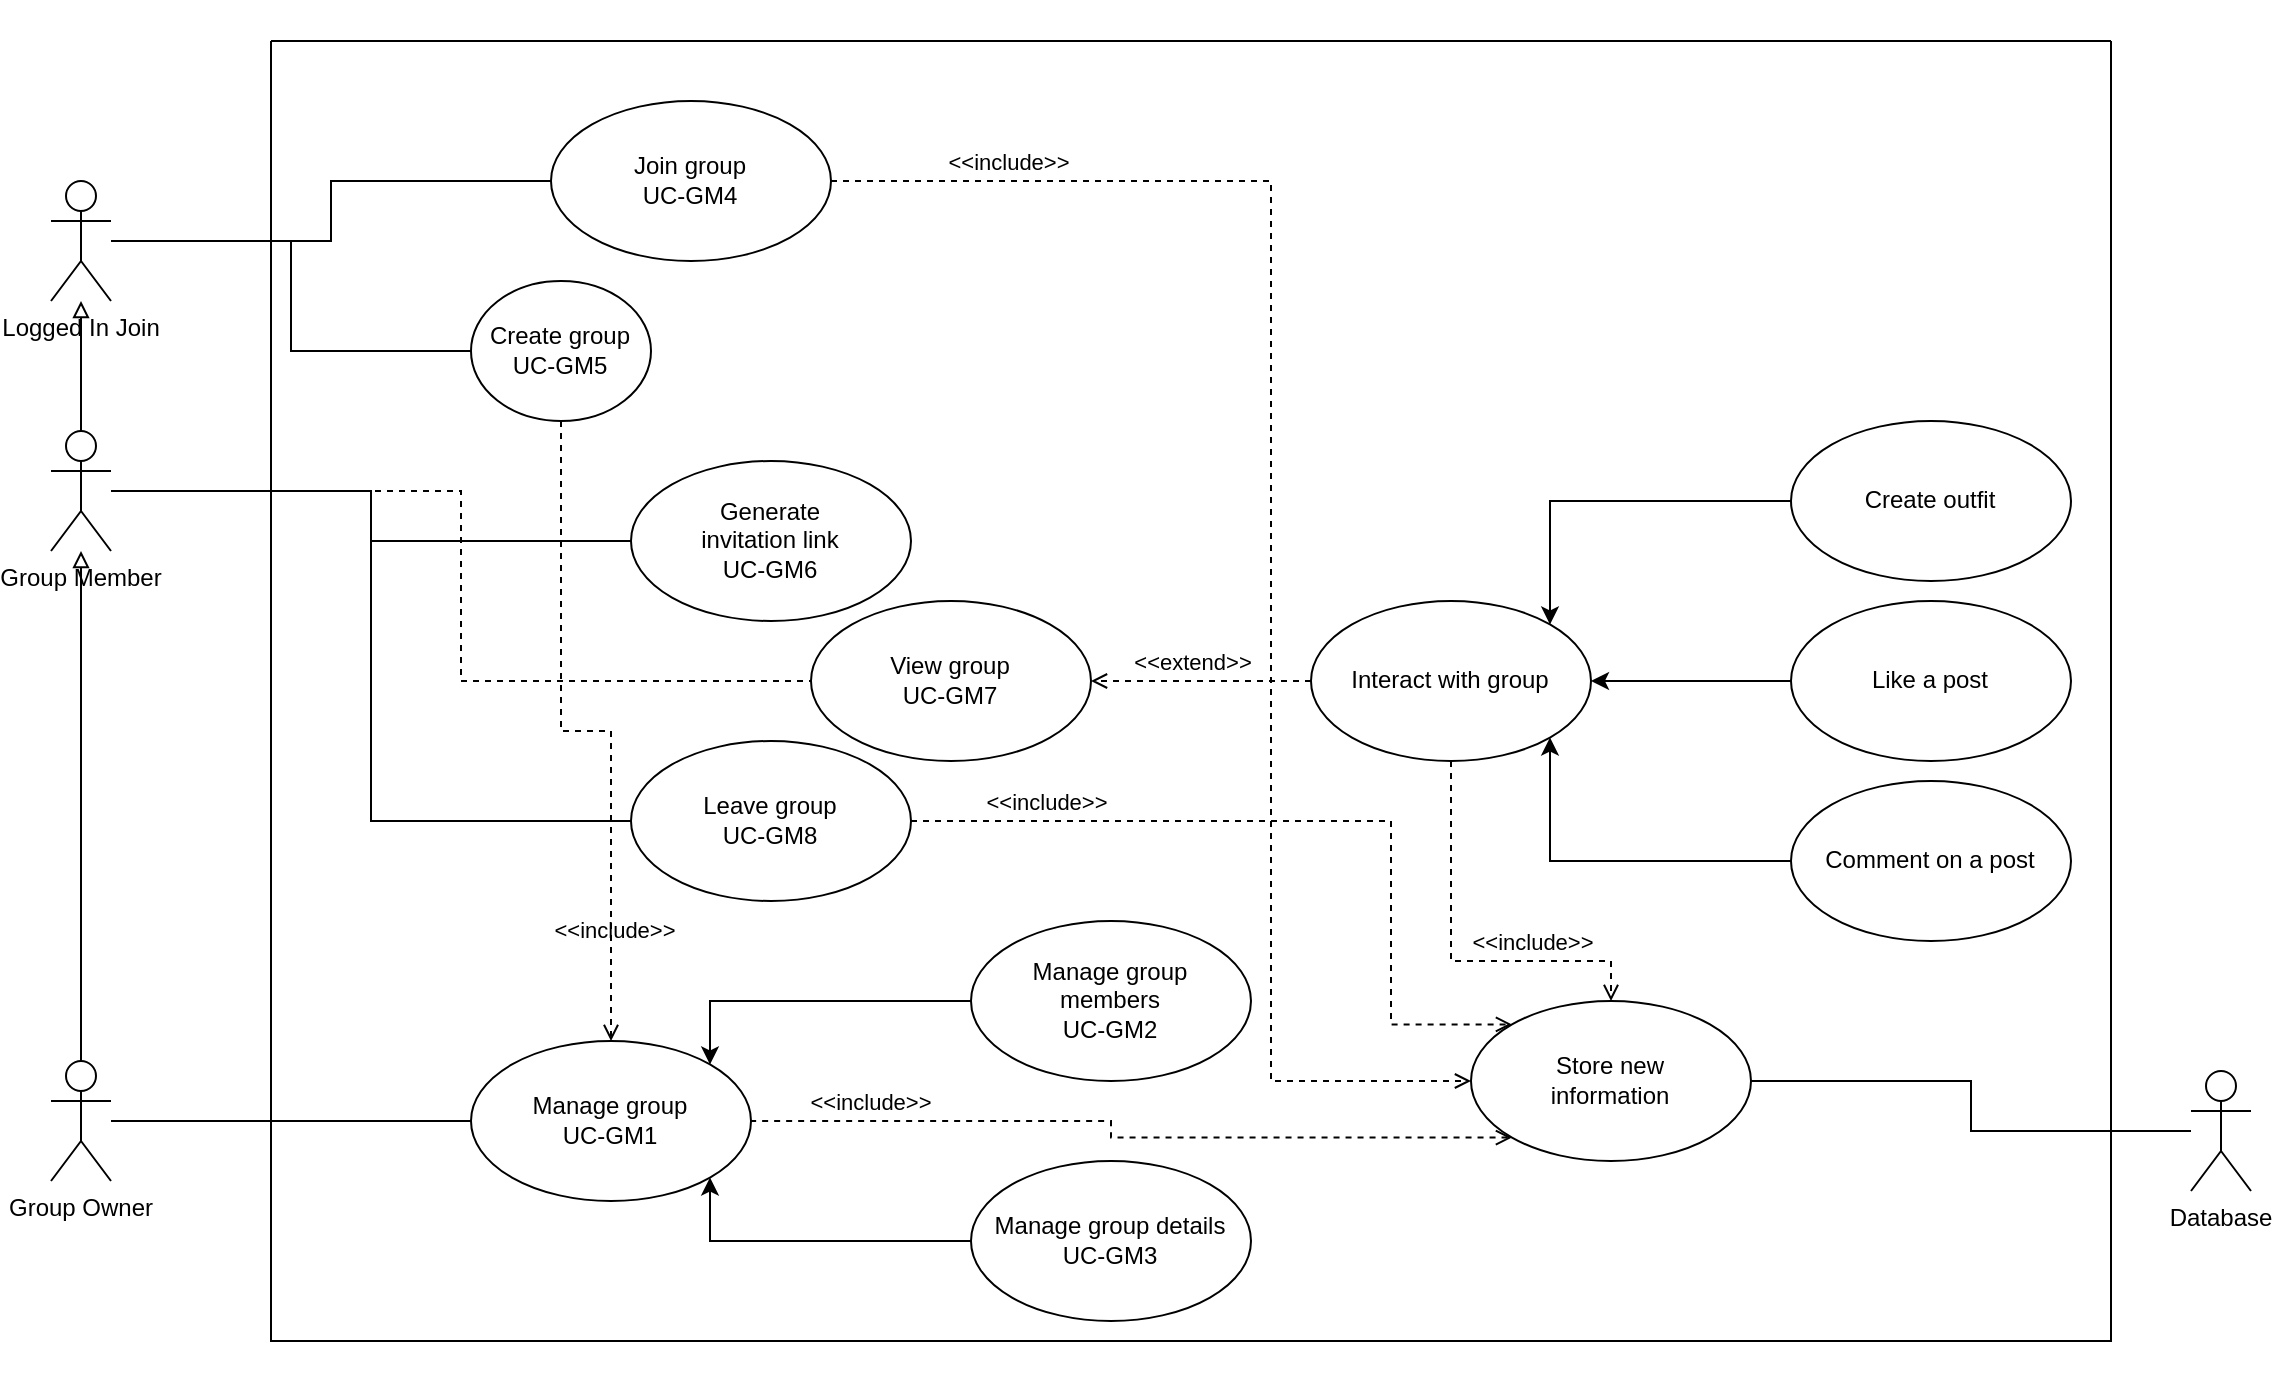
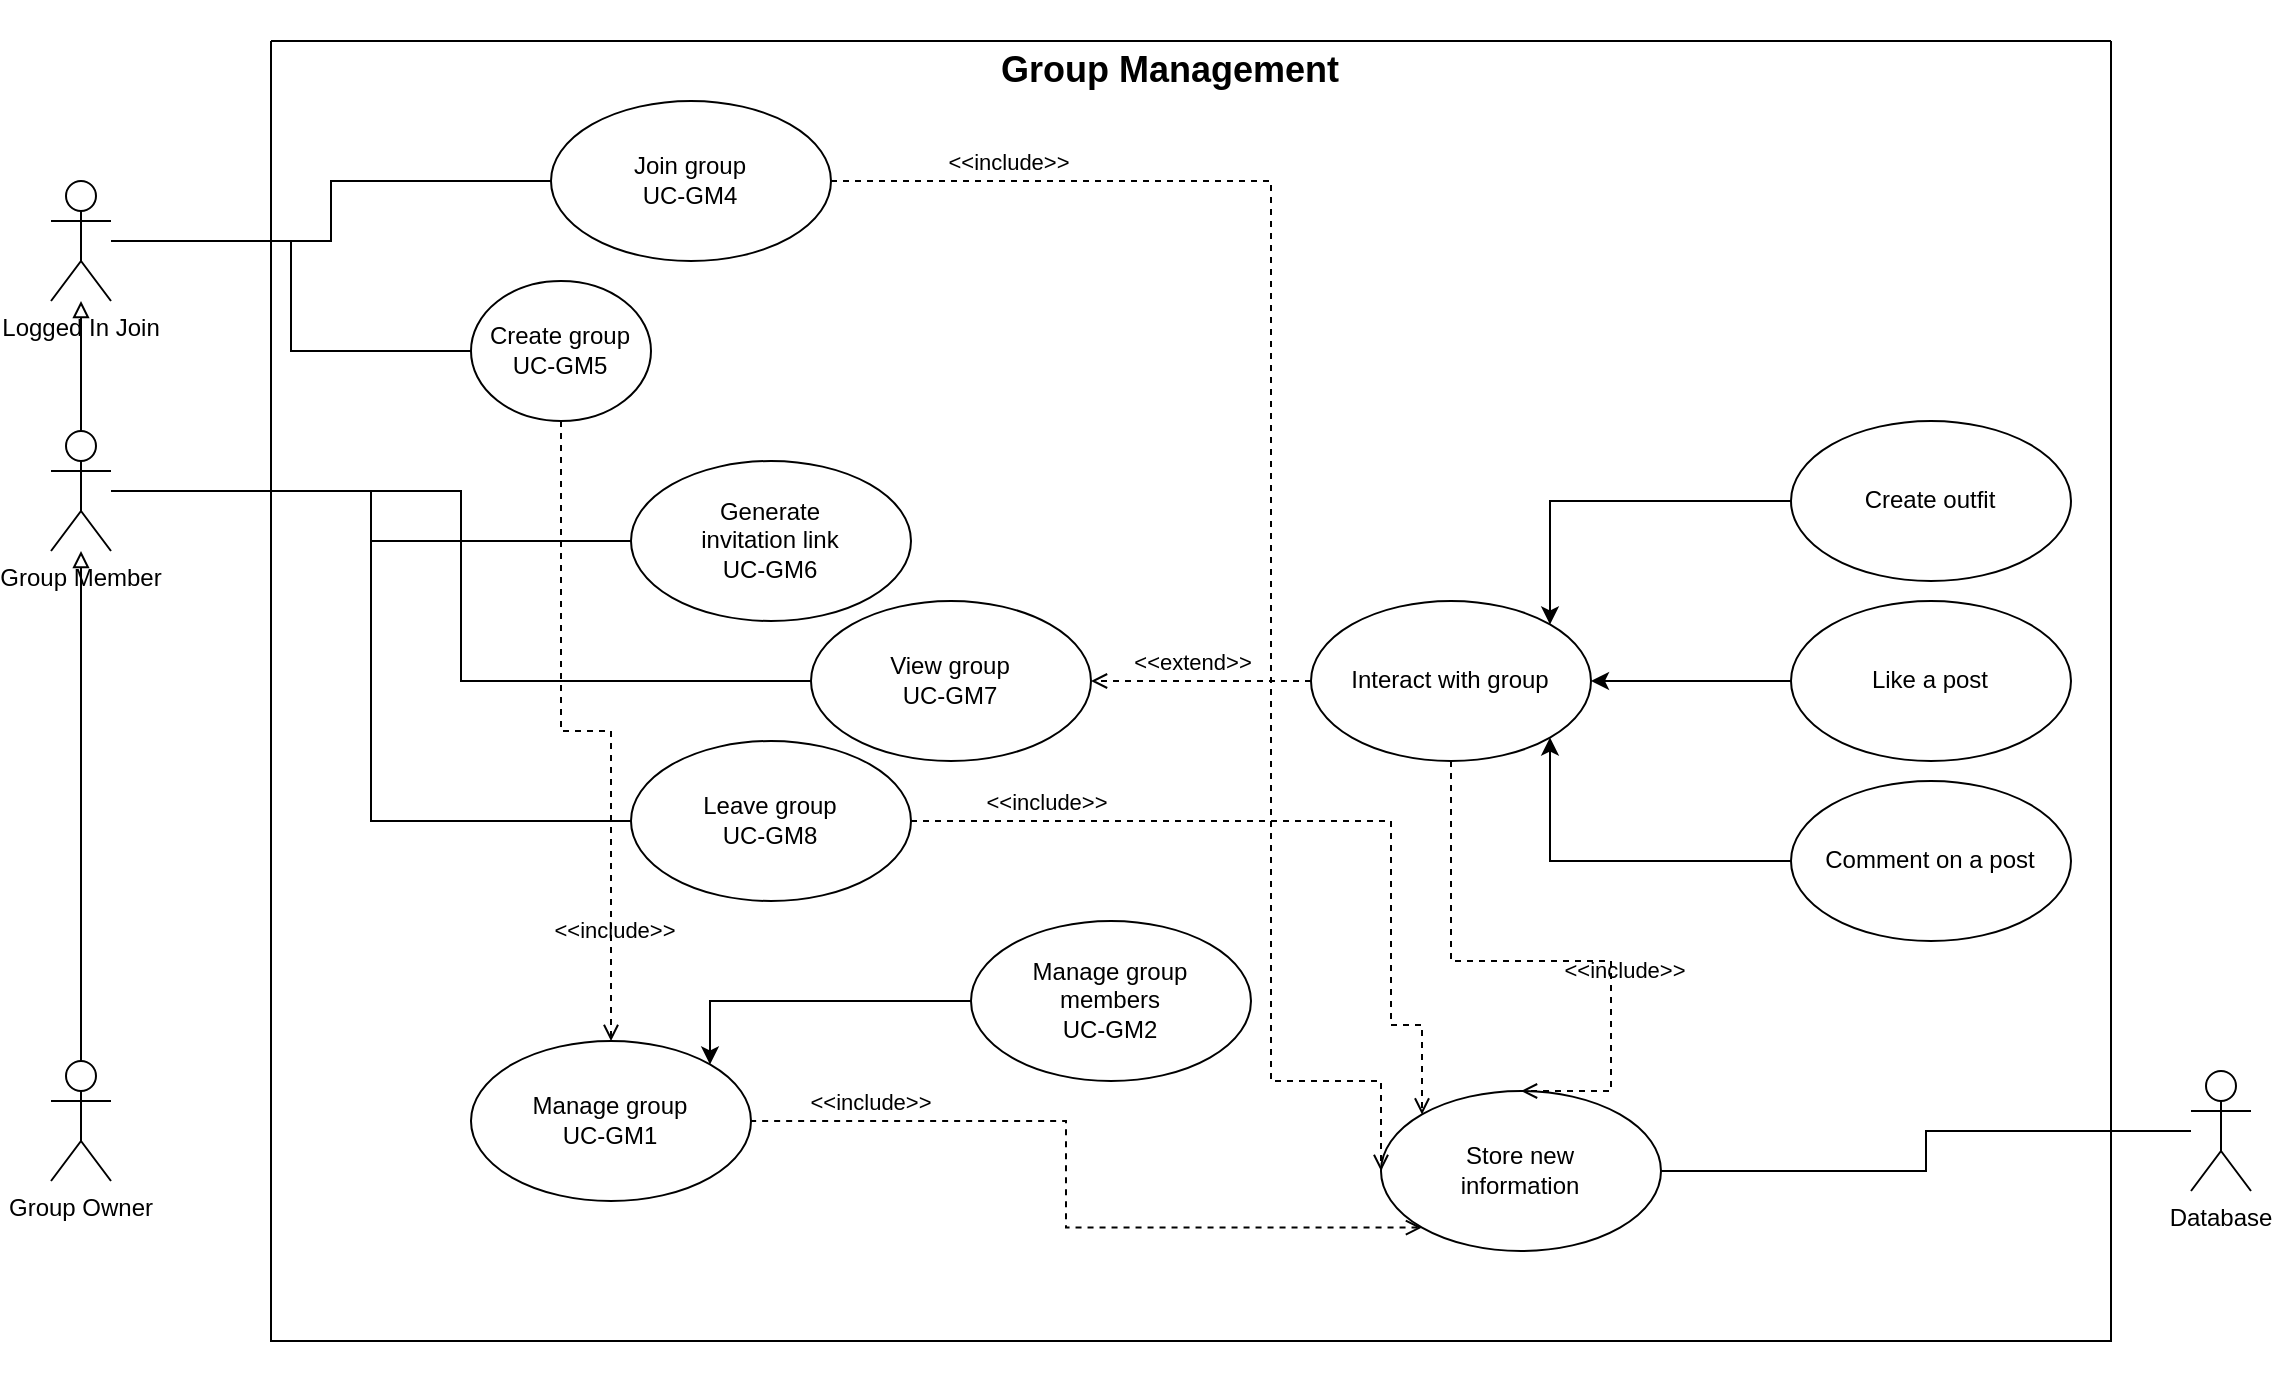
node "Group Management": added
edge "Group Member" -- "View group UC-GM7": style dashed -> solid
node "Store new information": moved (1611, 1081) -> (1521, 1171)
edge "Group Owner" -- "Manage group UC-GM1": removed
edge "Manage group details UC-GM3" -> "Manage group UC-GM1": removed
node "Manage group details UC-GM3": removed
